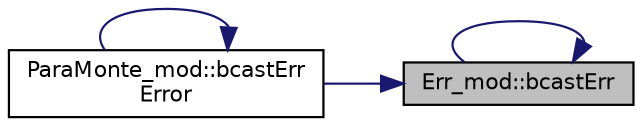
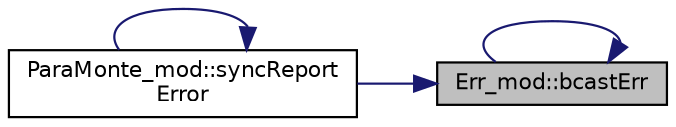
node "ParaMonte_mod::bcastErr Error": label "ParaMonte_mod::bcastErr Error" -> "ParaMonte_mod::syncReport Error"
